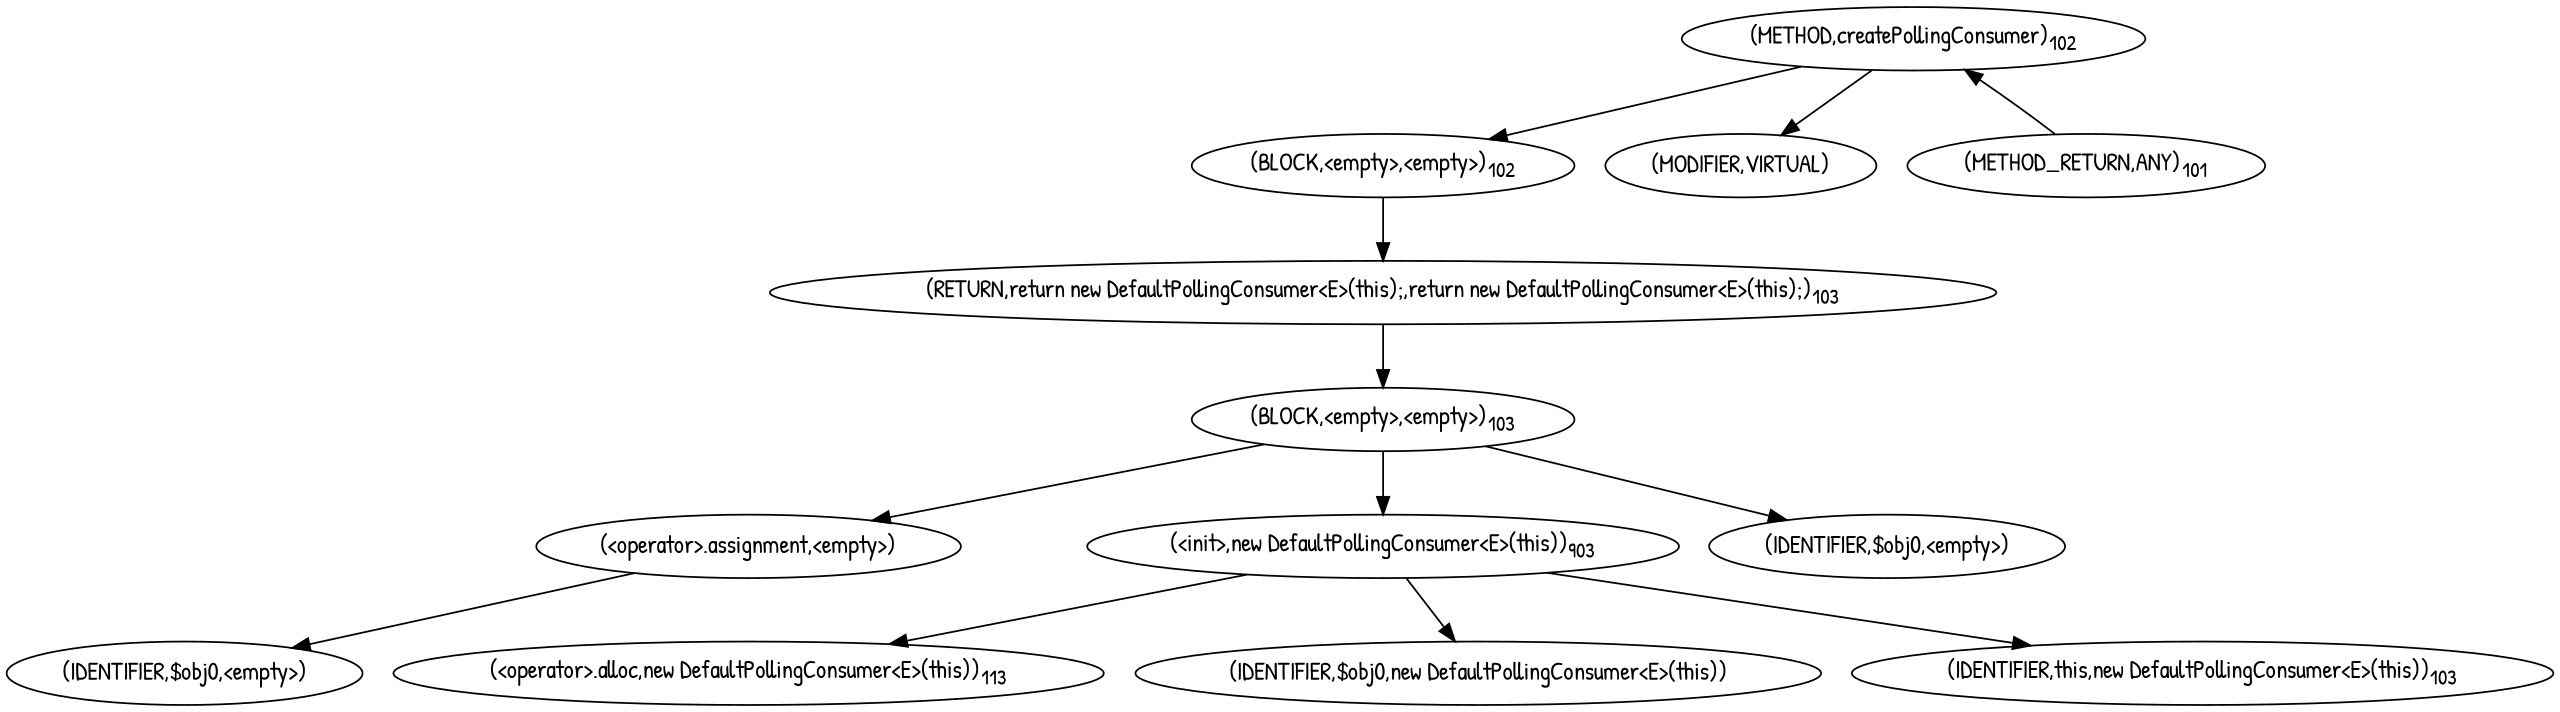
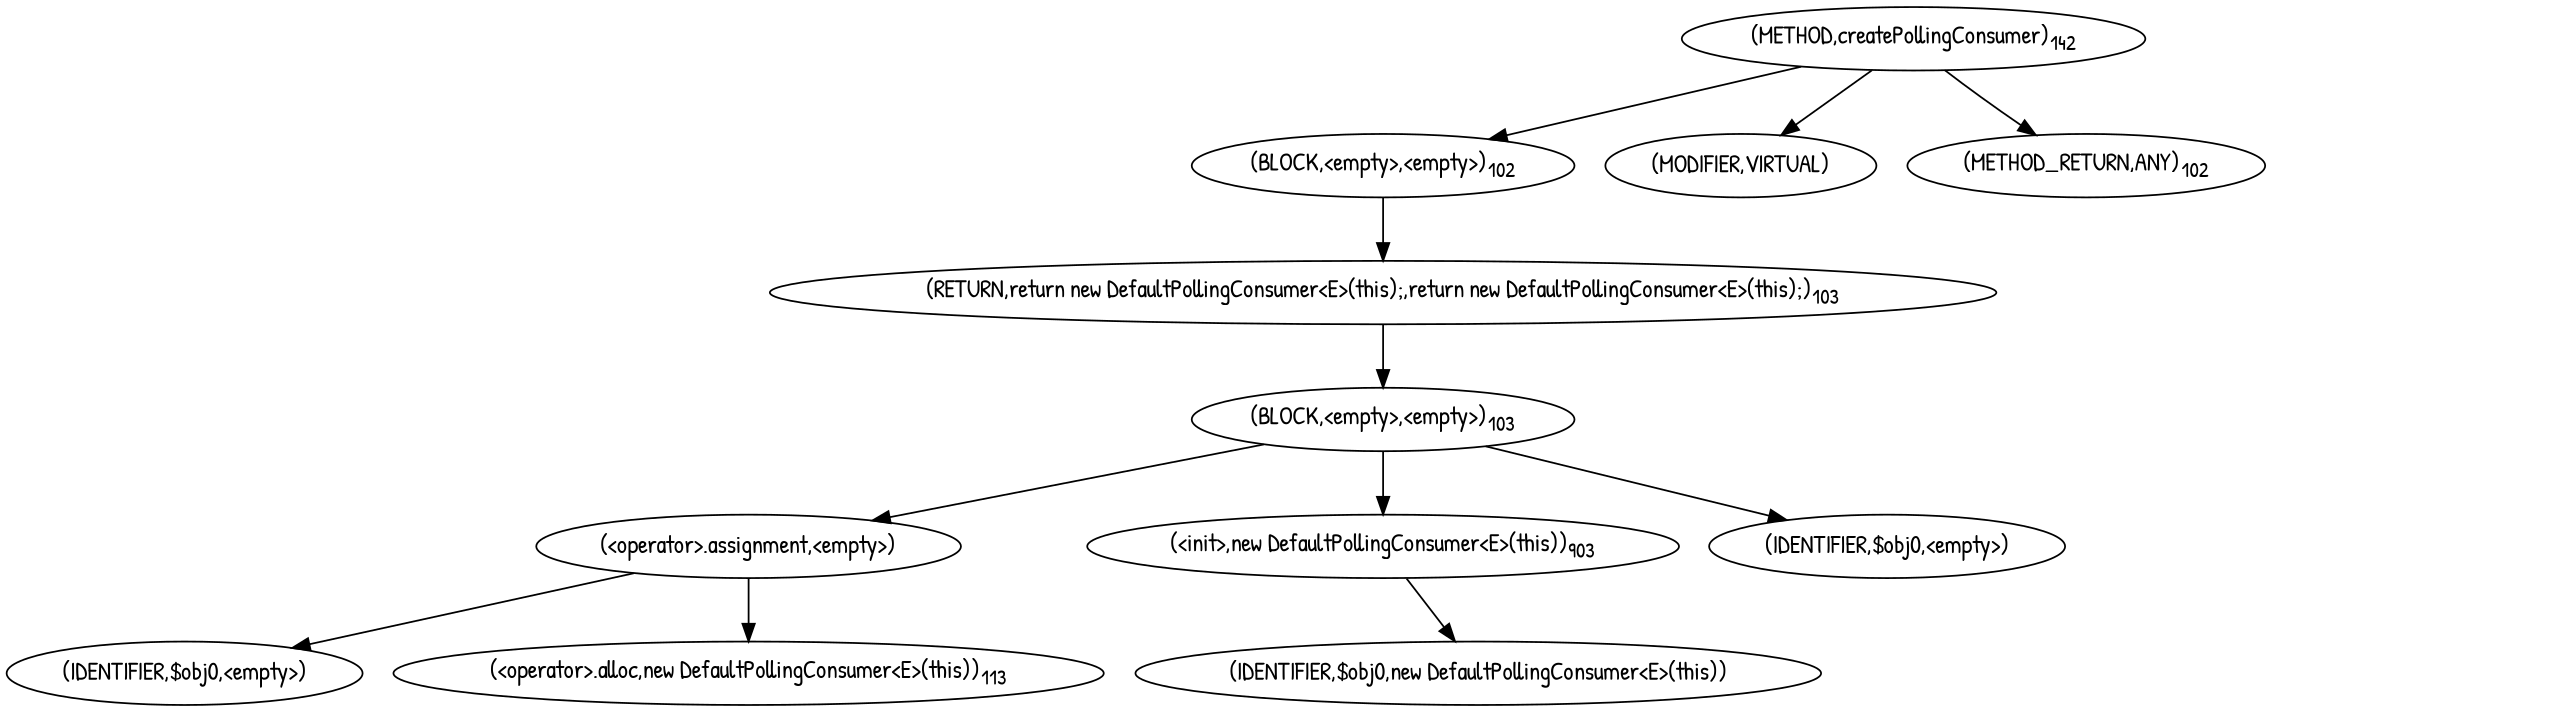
node "(METHOD,createPollingConsumer)": text "102" -> "142"
edge "(METHOD_RETURN,ANY)" -> "(METHOD,createPollingConsumer)": reversed
node "(METHOD_RETURN,ANY)": text "101" -> "102"
edge "(<init>,new DefaultPollingConsumer<E>(this))" -> "(<operator>.alloc,new DefaultPollingConsumer<E>(this))": now "(<operator>.assignment,<empty>)" -> "(<operator>.alloc,new DefaultPollingConsumer<E>(this))"
node "(IDENTIFIER,this,new DefaultPollingConsumer<E>(this))": removed
